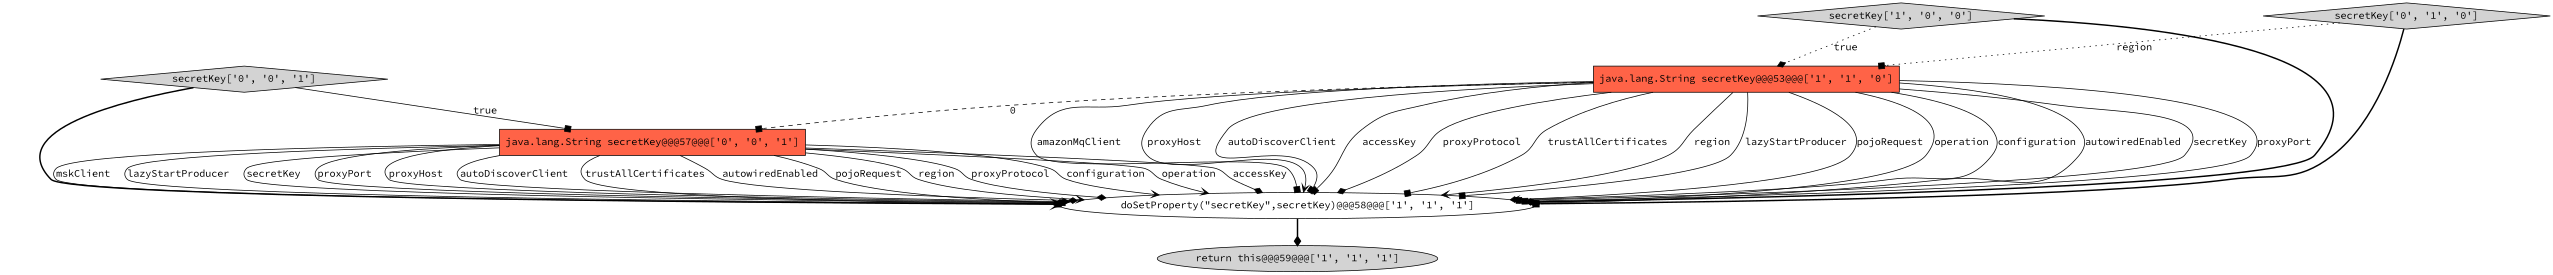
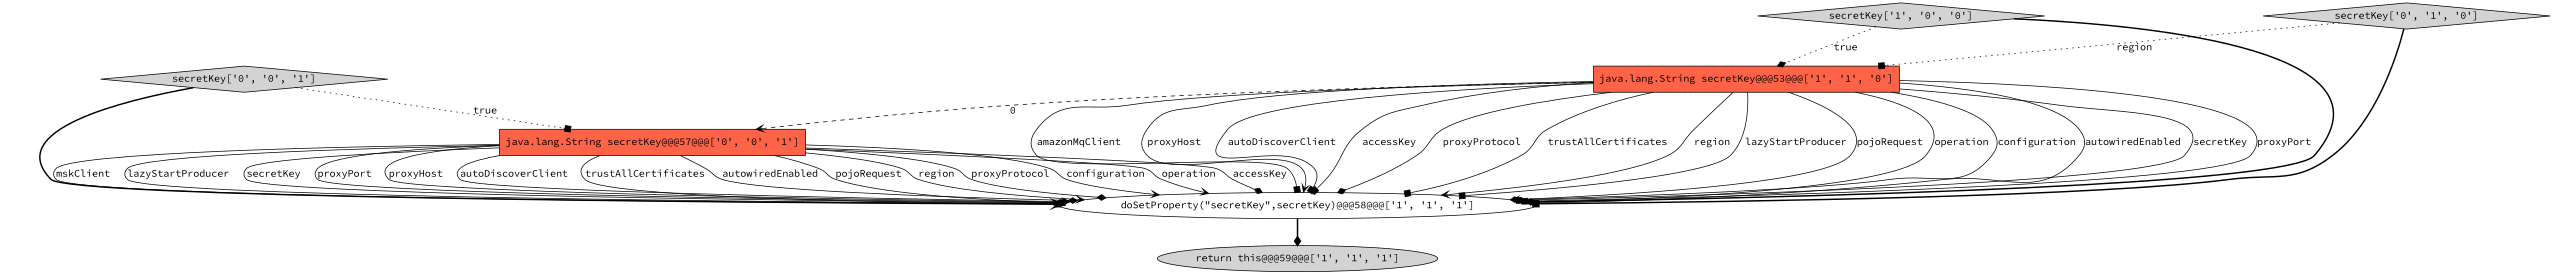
edge "java.lang.String secretKey@@@53@@@['1', '1', '0']" -> "java.lang.String secretKey@@@57@@@['0', '0', '1']": arrowhead box -> vee
edge "secretKey['0', '0', '1']" -> "java.lang.String secretKey@@@57@@@['0', '0', '1']": style solid -> dotted
